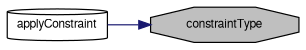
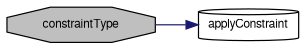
edge "applyConstraint" -> "constraintType": reversed
